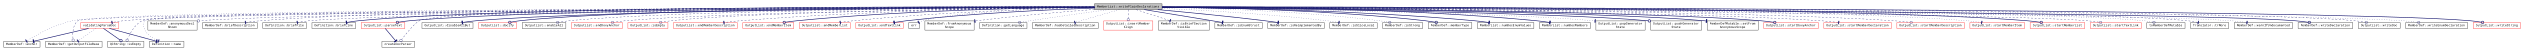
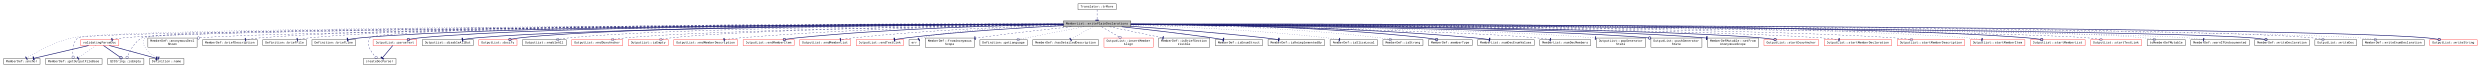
edge "MemberList::writePlainDeclarations" -> "MemberList::numDecMembers": style bold -> dashed
edge "MemberList::writePlainDeclarations" -> "Translator::trMore": reversed
